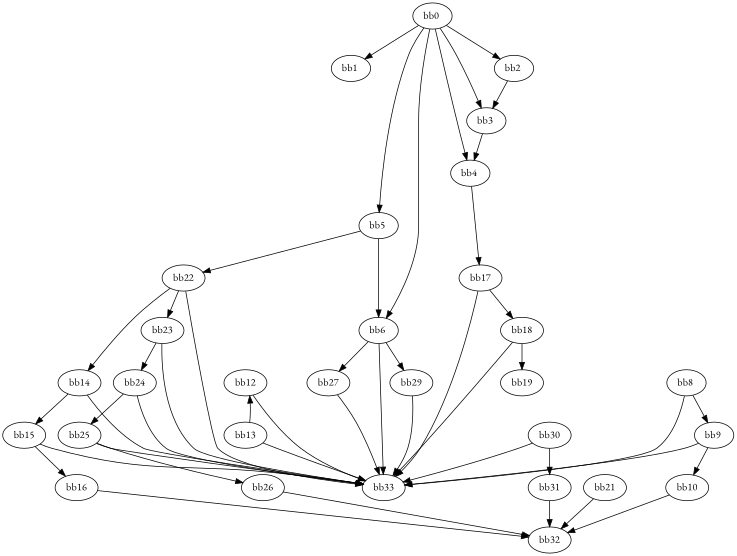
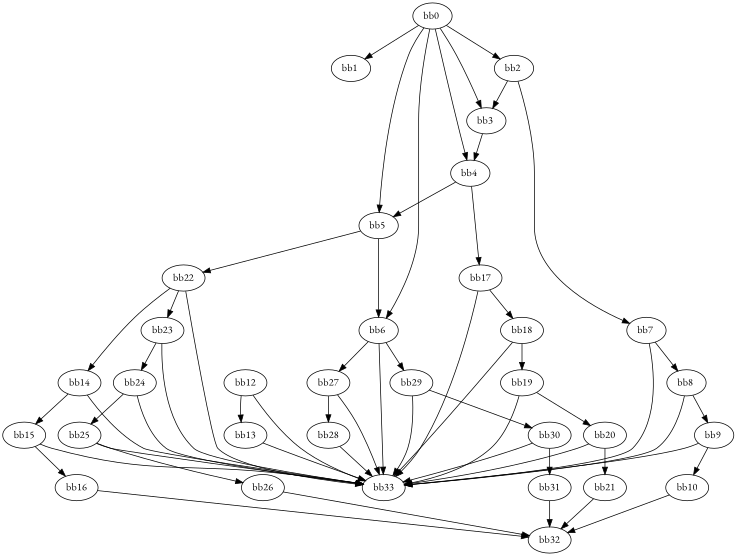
edge "bb4" -> "bb5": added
node "bb7": added
edge "bb29" -> "bb30": added
edge "bb13" -> "bb12": reversed
node "bb28": added
node "bb20": added
edge "bb19" -> "bb33": added
